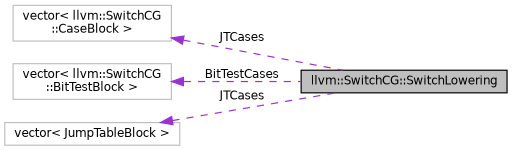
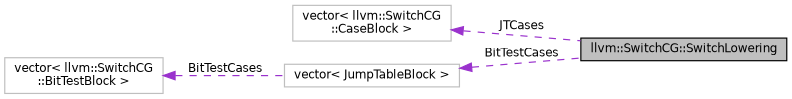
edge "llvm::SwitchCG::SwitchLowering" -> "vector< llvm::SwitchCG ::BitTestBlock >": now "vector< JumpTableBlock >" -> "vector< llvm::SwitchCG ::BitTestBlock >"
edge "llvm::SwitchCG::SwitchLowering" -> "vector< JumpTableBlock >": label " JTCases" -> " BitTestCases"
